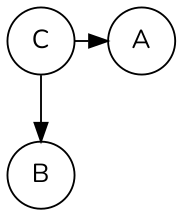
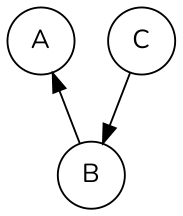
edge "C" -> "A": now "B" -> "A"
